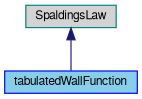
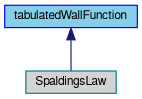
edge "tabulatedWallFunction" -> "SpaldingsLaw": reversed
